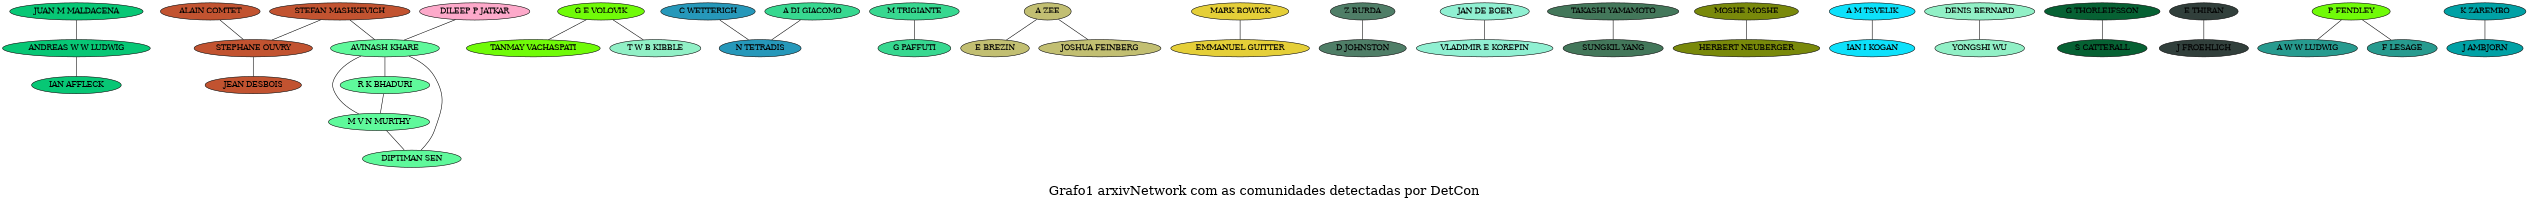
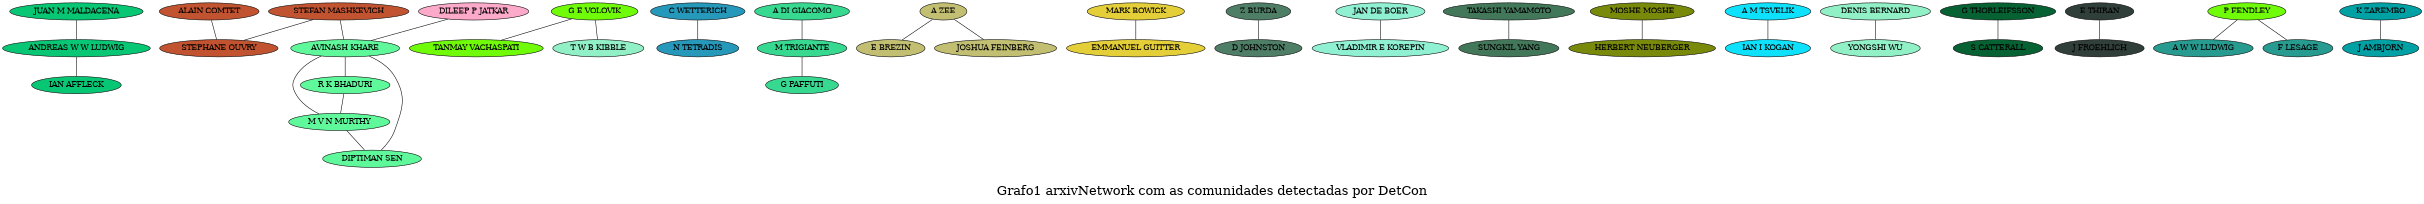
edge "A DI GIACOMO" -- "N TETRADIS": now "A DI GIACOMO" -- "M TRIGIANTE"
node "JEAN DESBOIS": removed
